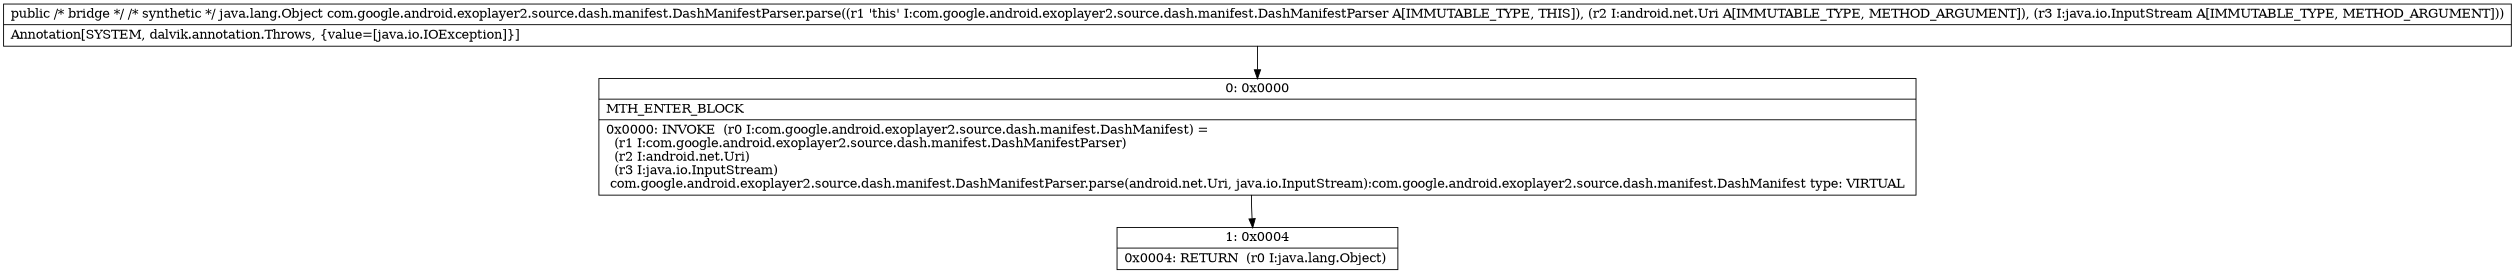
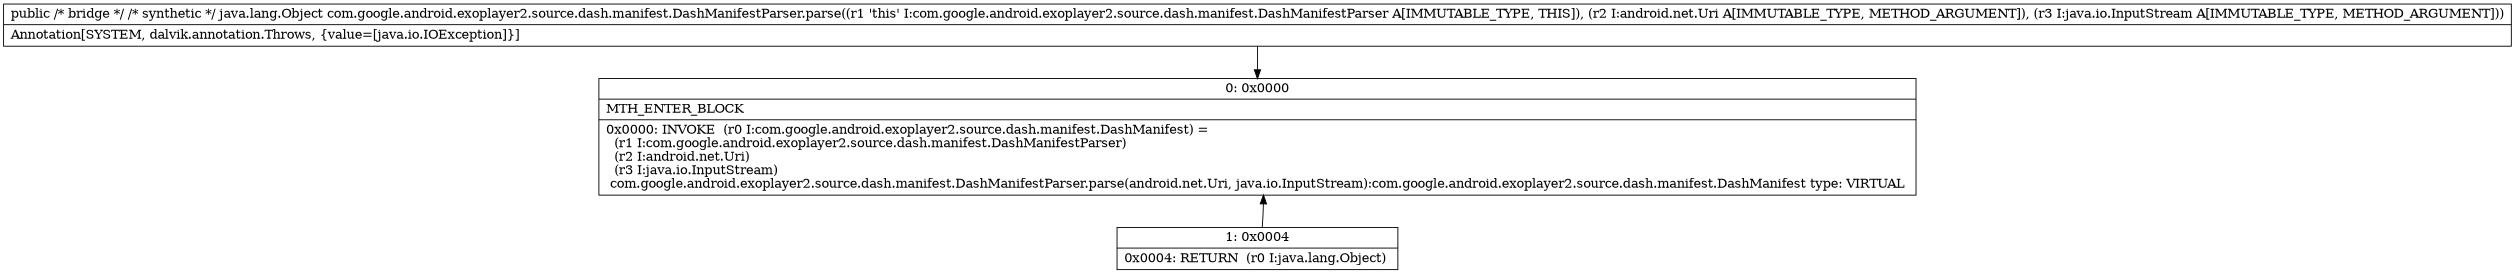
edge "0: 0x0000" -> "1: 0x0004": reversed
